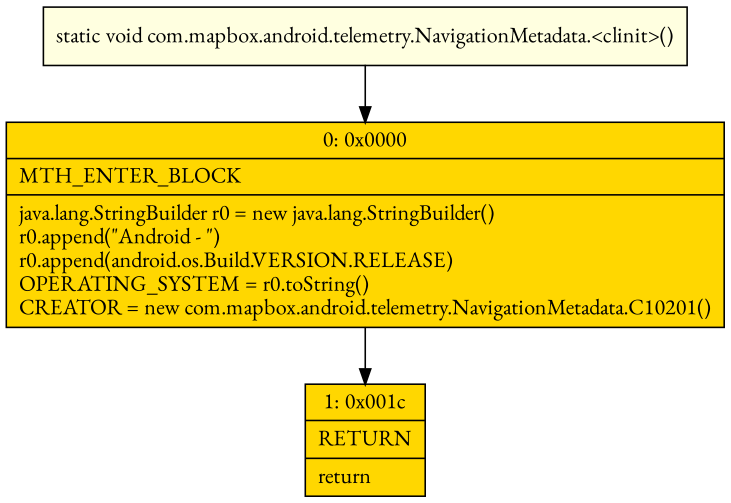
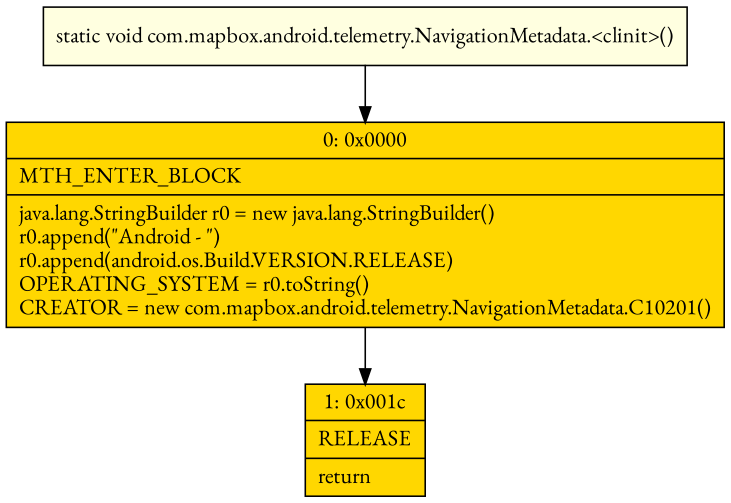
node "1: 0x001c": text "RETURN" -> "RELEASE"
